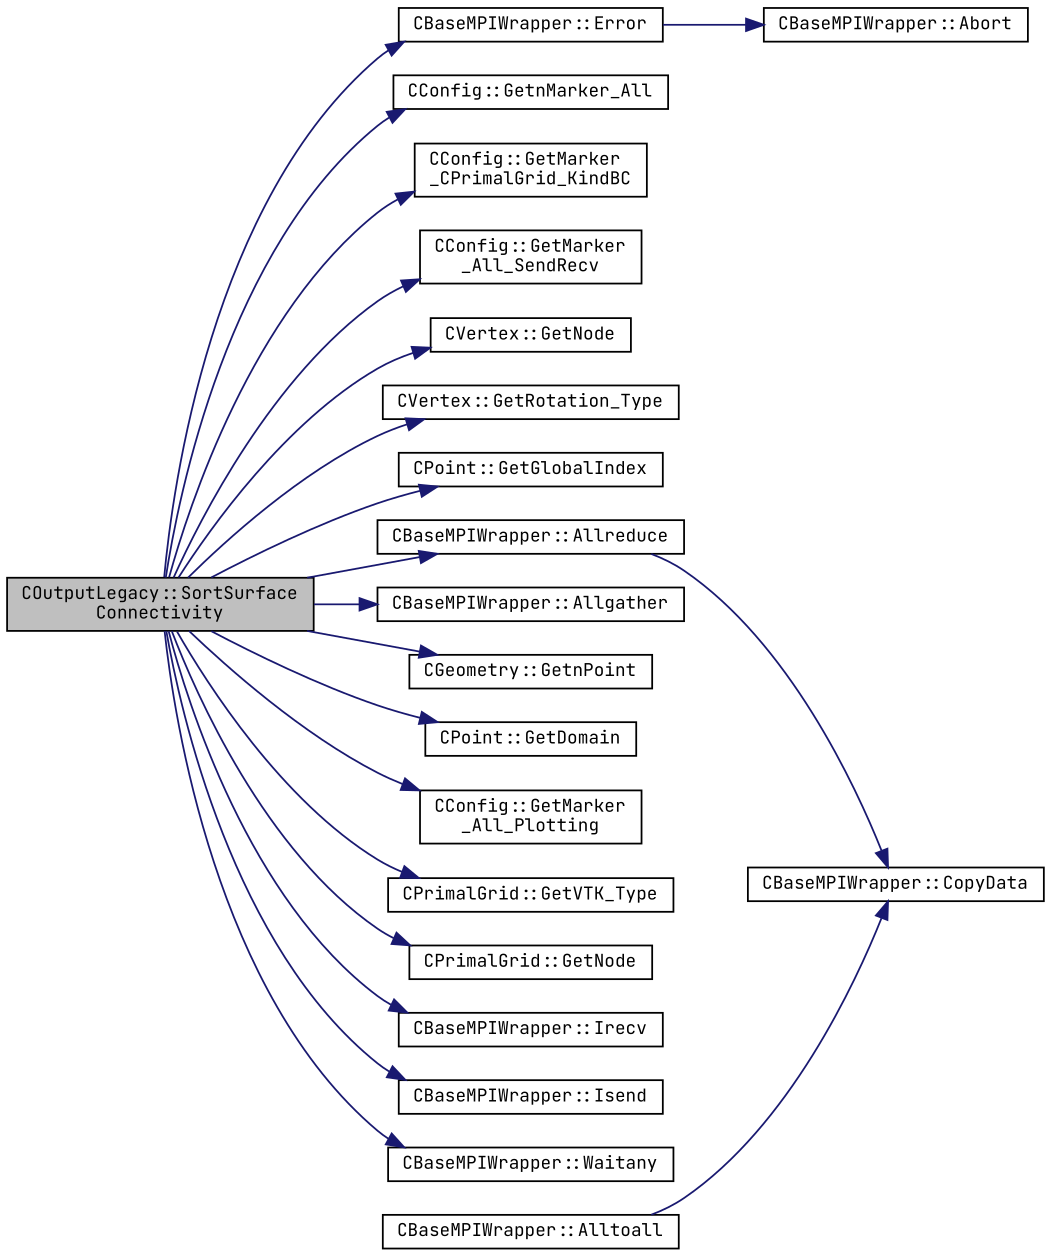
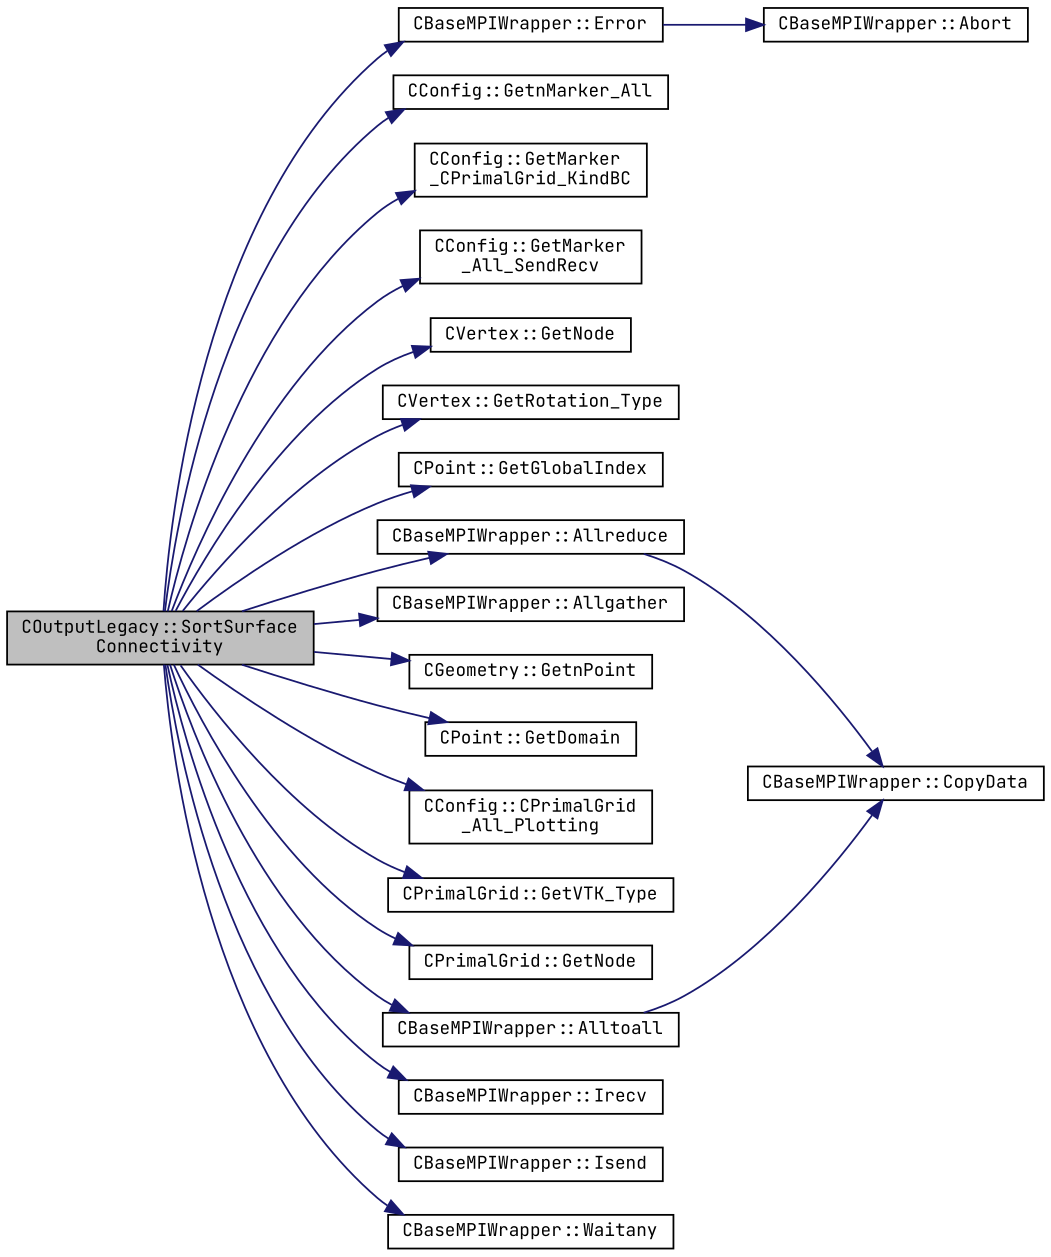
node "CConfig::GetMarker _All_Plotting": label "CConfig::GetMarker _All_Plotting" -> "CConfig::CPrimalGrid _All_Plotting"
edge "COutputLegacy::SortSurface Connectivity" -> "CBaseMPIWrapper::Alltoall": added
